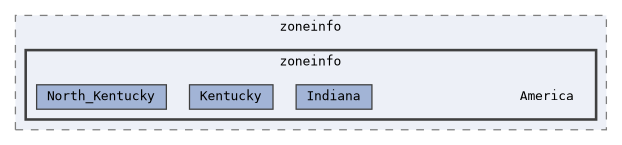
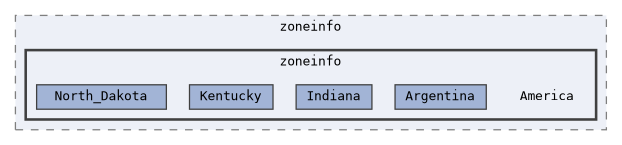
node "North_Kentucky": label "North_Kentucky" -> "North_Dakota"
node "Argentina": added
